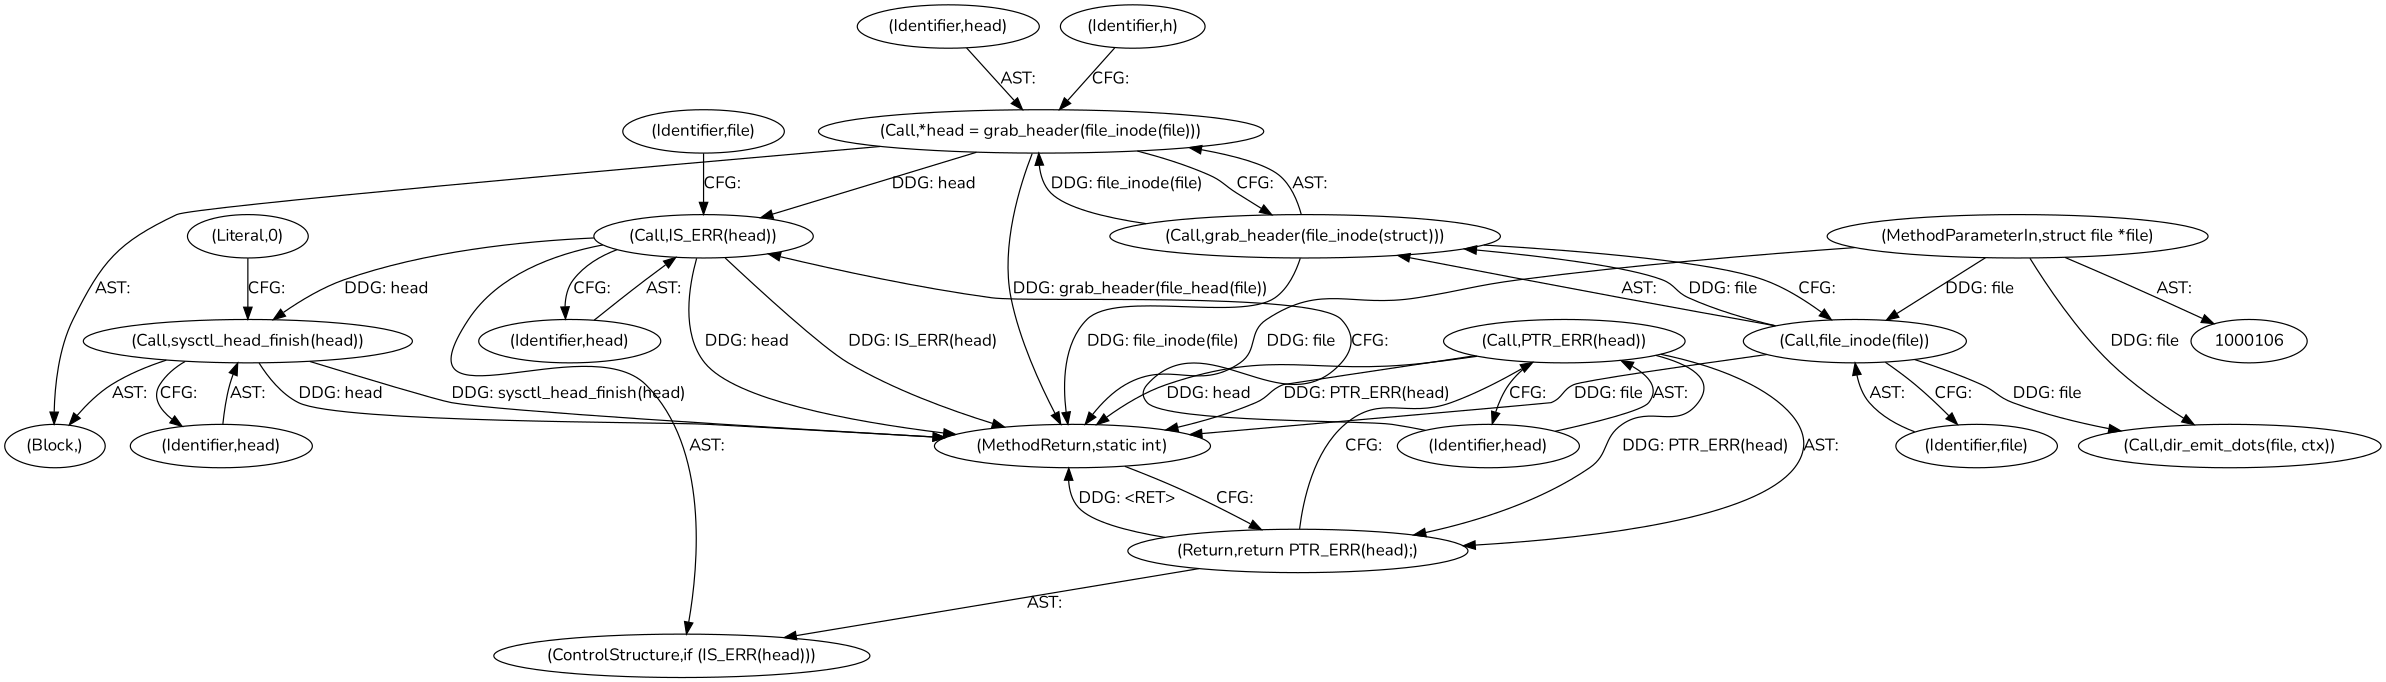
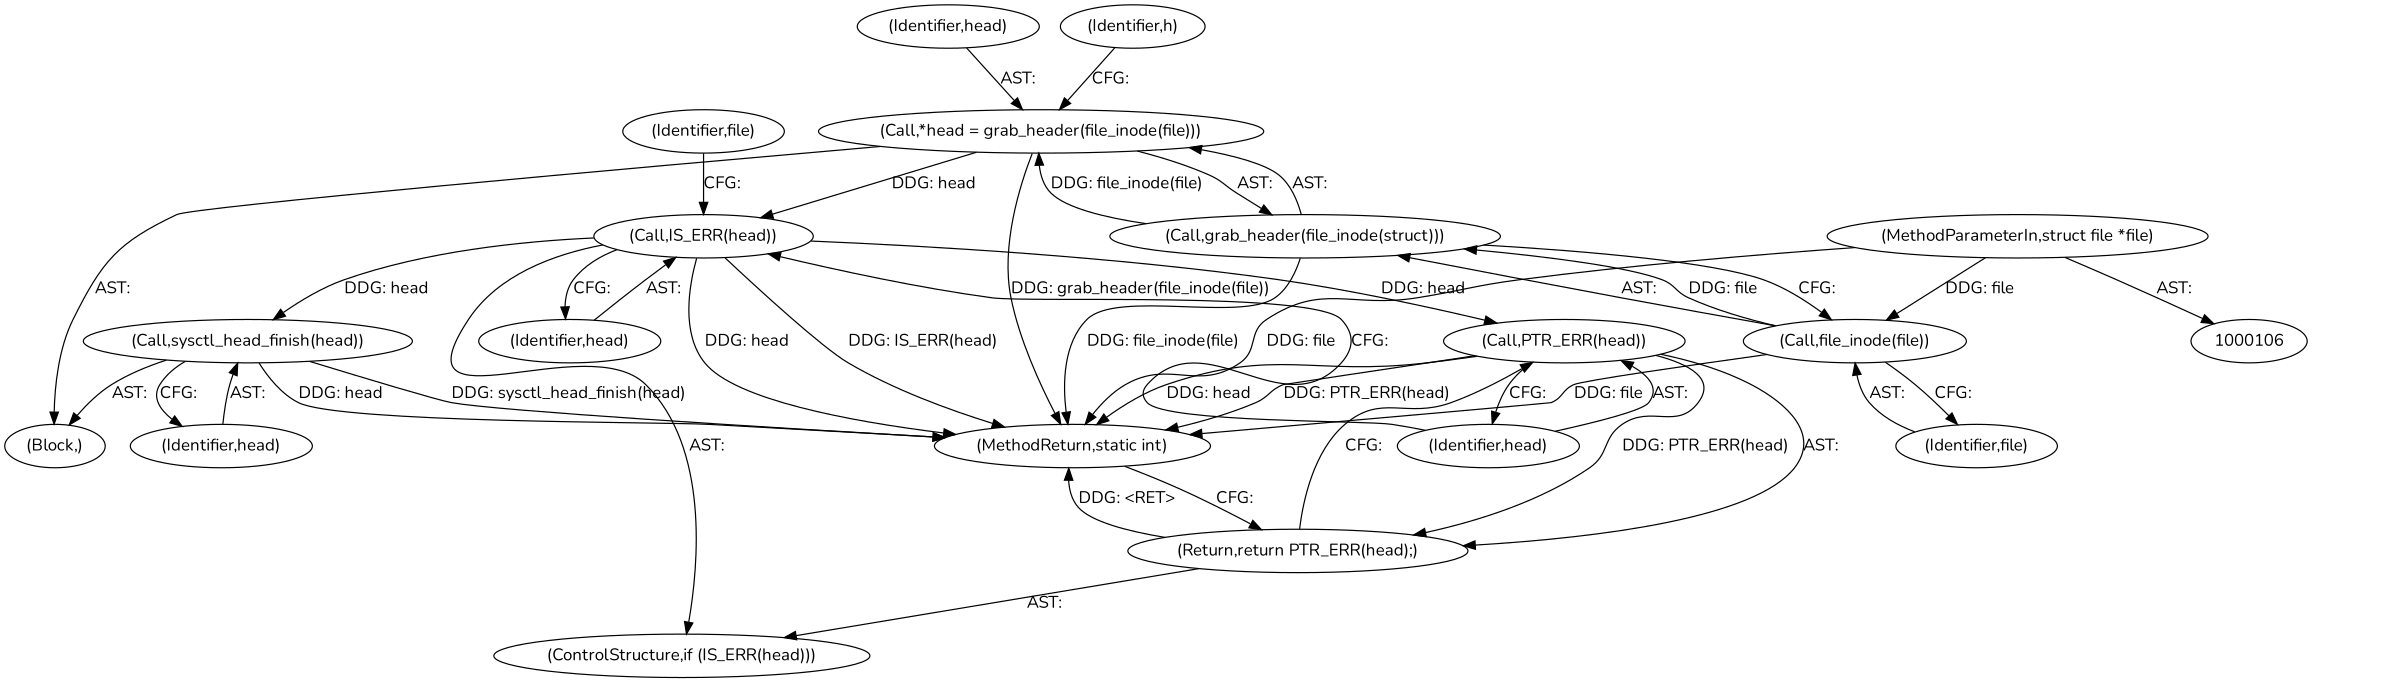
edge "(Call,*head = grab_header(file_inode(file)))" -> "(Call,grab_header(file_inode(struct)))": label "CFG: " -> "AST: "
node "(Literal,0)": removed
edge "(Call,IS_ERR(head))" -> "(Call,PTR_ERR(head))": added, label "DDG: head"
edge "(Call,*head = grab_header(file_inode(file)))" -> "(MethodReturn,static int)": label "DDG: grab_header(file_head(file))" -> "DDG: grab_header(file_inode(file))"
node "(Call,dir_emit_dots(file, ctx))": removed
